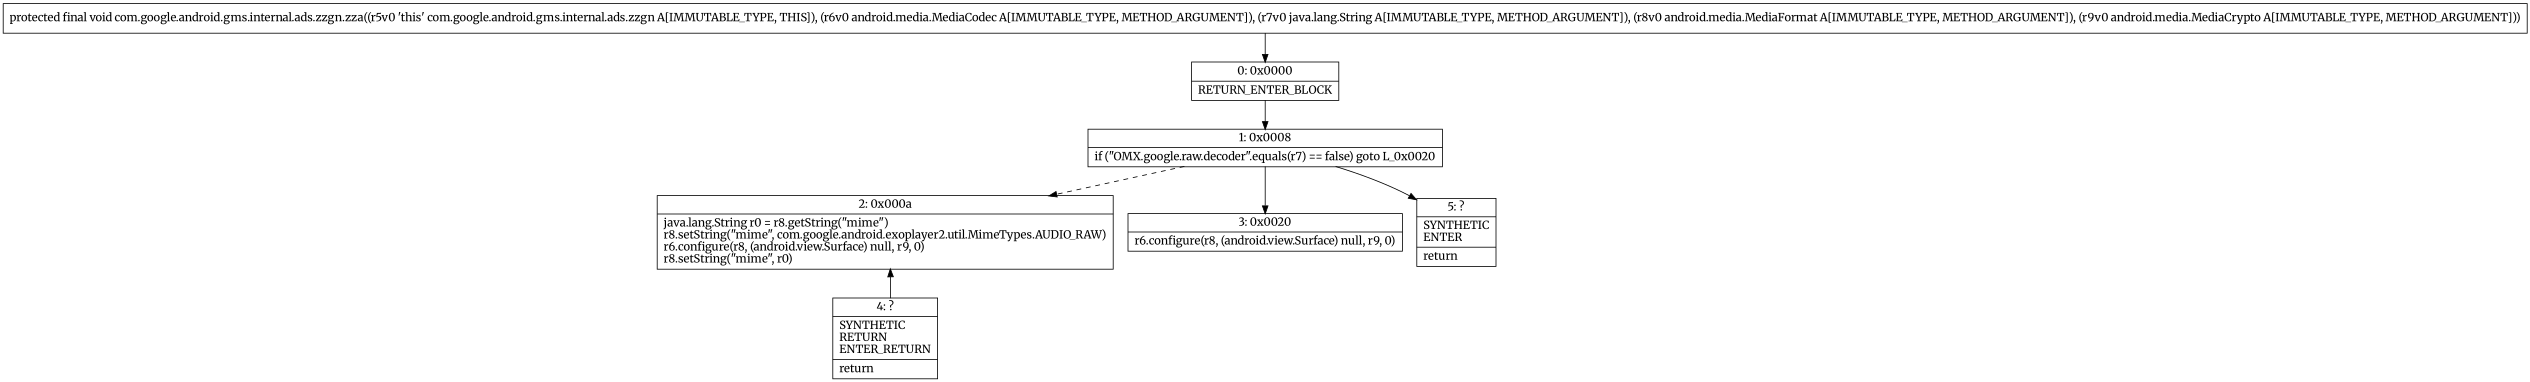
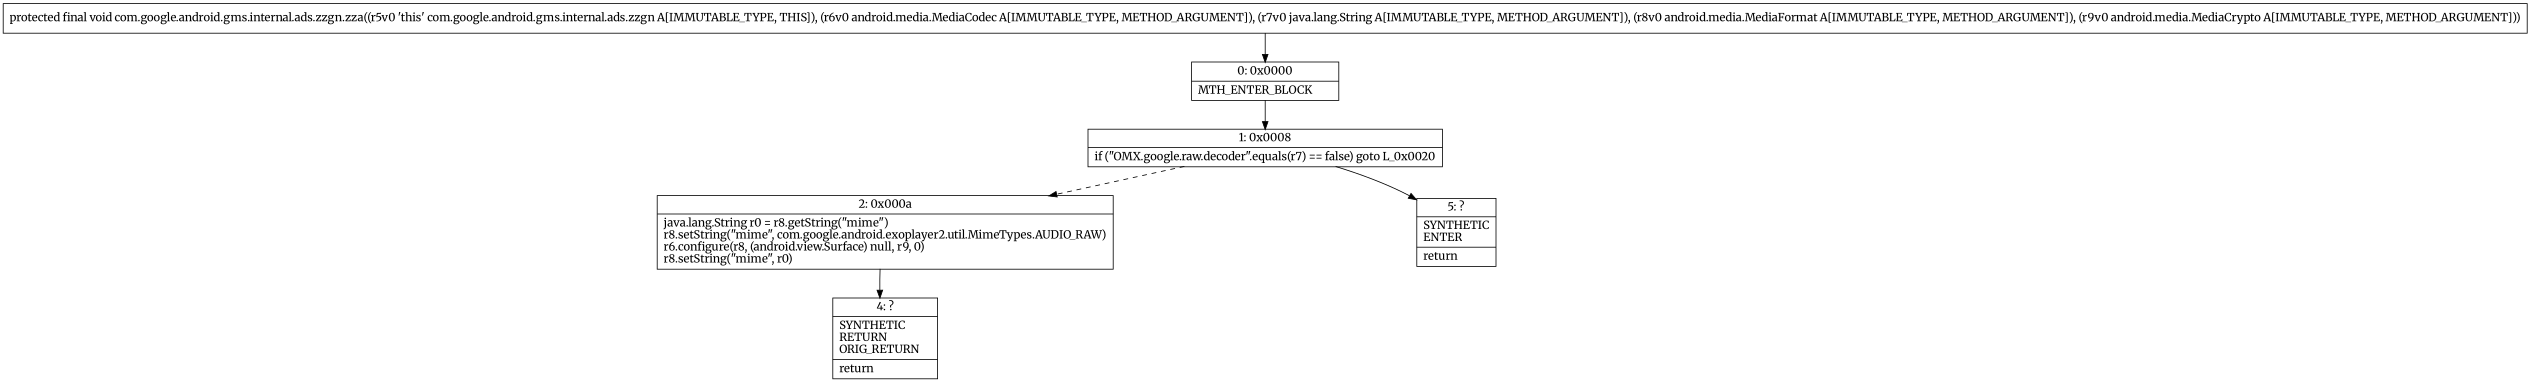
node "0: 0x0000": text "RETURN_ENTER_BLOCK" -> "MTH_ENTER_BLOCK"
node "3: 0x0020": removed
edge "4: ?" -> "2: 0x000a": reversed
node "4: ?": text "ENTER_RETURN" -> "ORIG_RETURN"
